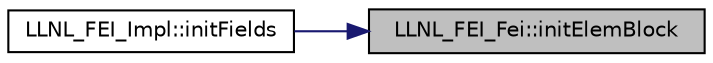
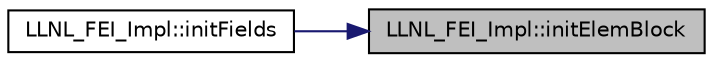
node "LLNL_FEI_Fei::initElemBlock": label "LLNL_FEI_Fei::initElemBlock" -> "LLNL_FEI_Impl::initElemBlock"
